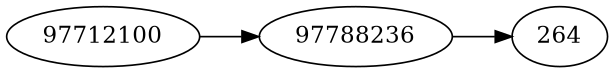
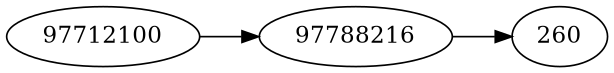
node "97788236": label "97788236" -> "97788216"
node "264": label "264" -> "260"
